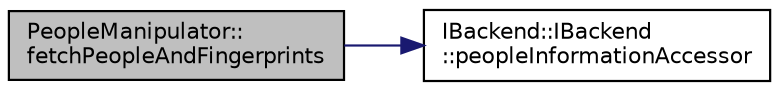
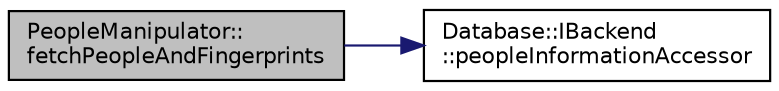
node "IBackend::IBackend ::peopleInformationAccessor": label "IBackend::IBackend ::peopleInformationAccessor" -> "Database::IBackend ::peopleInformationAccessor"
